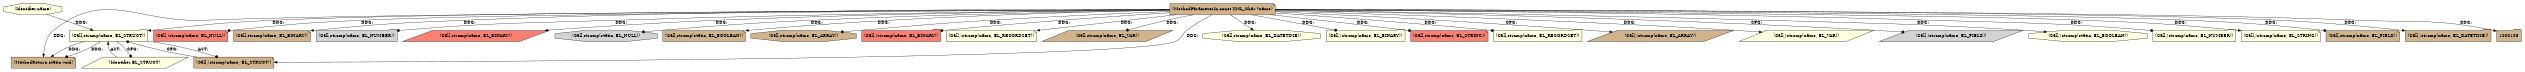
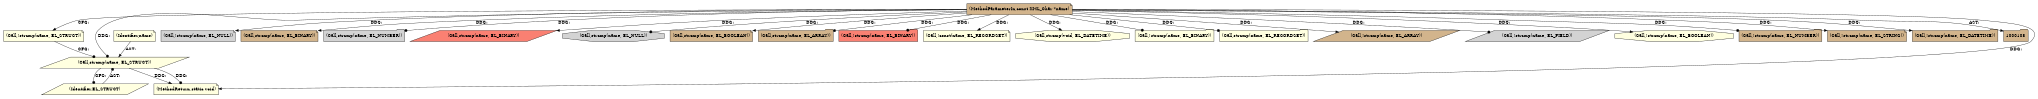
node "(Identifier,name)": shape octagon -> note
edge "(MethodParameterIn,const XML_Char *name)" -> "(Call,strcmp(name, EL_STRUCT))": arrowhead normal -> dot
edge "(MethodParameterIn,const XML_Char *name)" -> "(Call,!strcmp(name, EL_NULL))": arrowhead dot -> normal
edge "(Identifier,name)" -> "(Call,strcmp(name, EL_STRUCT))": label "DDG: " -> "AST: "
edge "(MethodParameterIn,const XML_Char *name)" -> "(Call,!strcmp(name, EL_ARRAY))": label "CFG: " -> "DDG: "
edge "(MethodParameterIn,const XML_Char *name)" -> "(Call,!strcmp(name, EL_FIELD))": label "CFG: " -> "DDG: "
edge "(MethodParameterIn,const XML_Char *name)" -> "1000108": label "DDG: " -> "AST: "
node "(Call,strcmp(name, EL_STRUCT))": shape folder -> parallelogram
node "(Call,!strcmp(name, EL_NULL))": fillcolor salmon -> lightgrey
node "(Call,strcmp(static, EL_NULL))": label "(Call,strcmp(static, EL_NULL))" -> "(Call,strcmp(name, EL_NULL))"
node "(Call,strcmp(static, EL_BOOLEAN))": label "(Call,strcmp(static, EL_BOOLEAN))" -> "(Call,strcmp(name, EL_BOOLEAN))"
node "(Call,strcmp(name, EL_ARRAY))": shape octagon -> folder
node "(Call,!strcmp(name, EL_RECORDSET))": label "(Call,!strcmp(name, EL_RECORDSET))" -> "(Call,!const(name, EL_RECORDSET))"
node "(Call,strcmp(name, EL_VAR))": removed
edge "(MethodParameterIn,const XML_Char *name)" -> "(Call,!strcmp(name, EL_STRUCT))": label "DDG: " -> "CFG: "
node "(Call,strcmp(name, EL_DATETIME))": label "(Call,strcmp(name, EL_DATETIME))" -> "(Call,strcmp(void, EL_DATETIME))"
node "(Call,strcmp(name, EL_STRING))": removed
node "(Call,!strcmp(name, EL_VAR))": removed
node "(Call,!strcmp(static, EL_BOOLEAN))": label "(Call,!strcmp(static, EL_BOOLEAN))" -> "(Call,!strcmp(name, EL_BOOLEAN))"
node "(Call,!strcmp(name, EL_NUMBER))": fillcolor lightyellow -> tan
node "(Call,!strcmp(name, EL_STRING))": fillcolor lightyellow -> tan
node "(Call,strcmp(name, EL_FIELD))": removed
edge "(Call,strcmp(name, EL_STRUCT))" -> "(Call,!strcmp(name, EL_STRUCT))": removed, label "AST:"
edge "(Identifier,EL_STRUCT)" -> "(Call,strcmp(name, EL_STRUCT))": arrowhead normal -> dot
node "(MethodReturn,static void)": fillcolor tan -> lightyellow
node "(Call,!strcmp(name, EL_STRUCT))": fillcolor tan -> lightyellow
